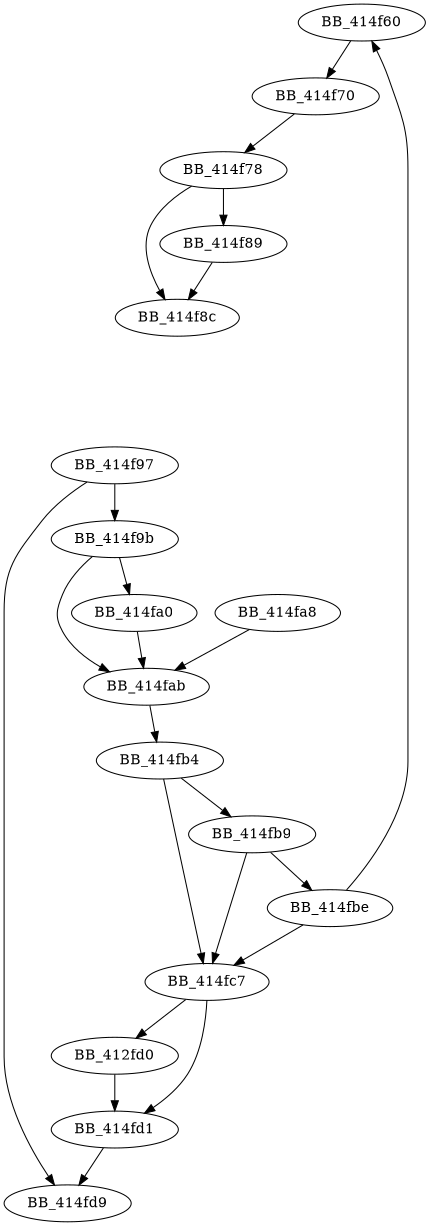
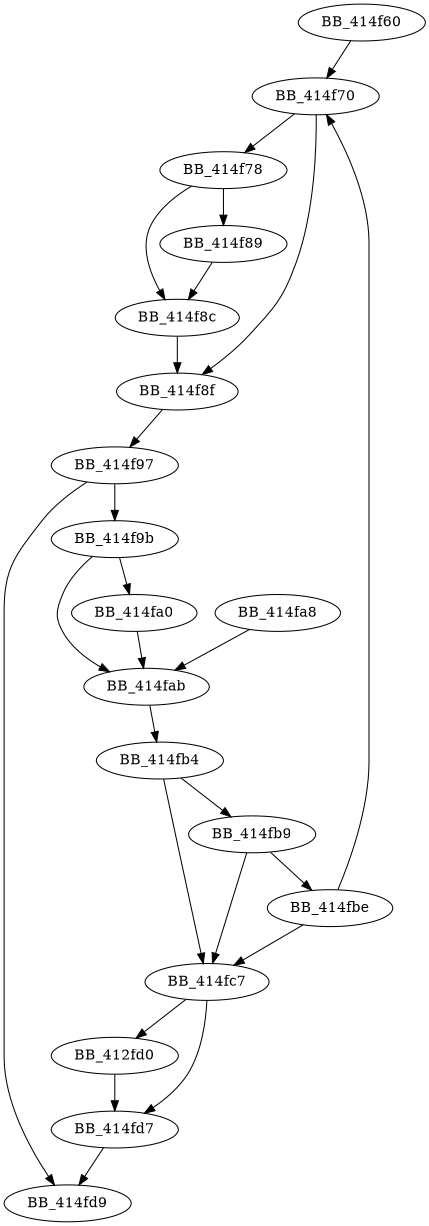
node "BB_414f8f": added
edge "BB_414fbe" -> "BB_414f60": now "BB_414fbe" -> "BB_414f70"
node "BB_414fd1": label "BB_414fd1" -> "BB_414fd7"
